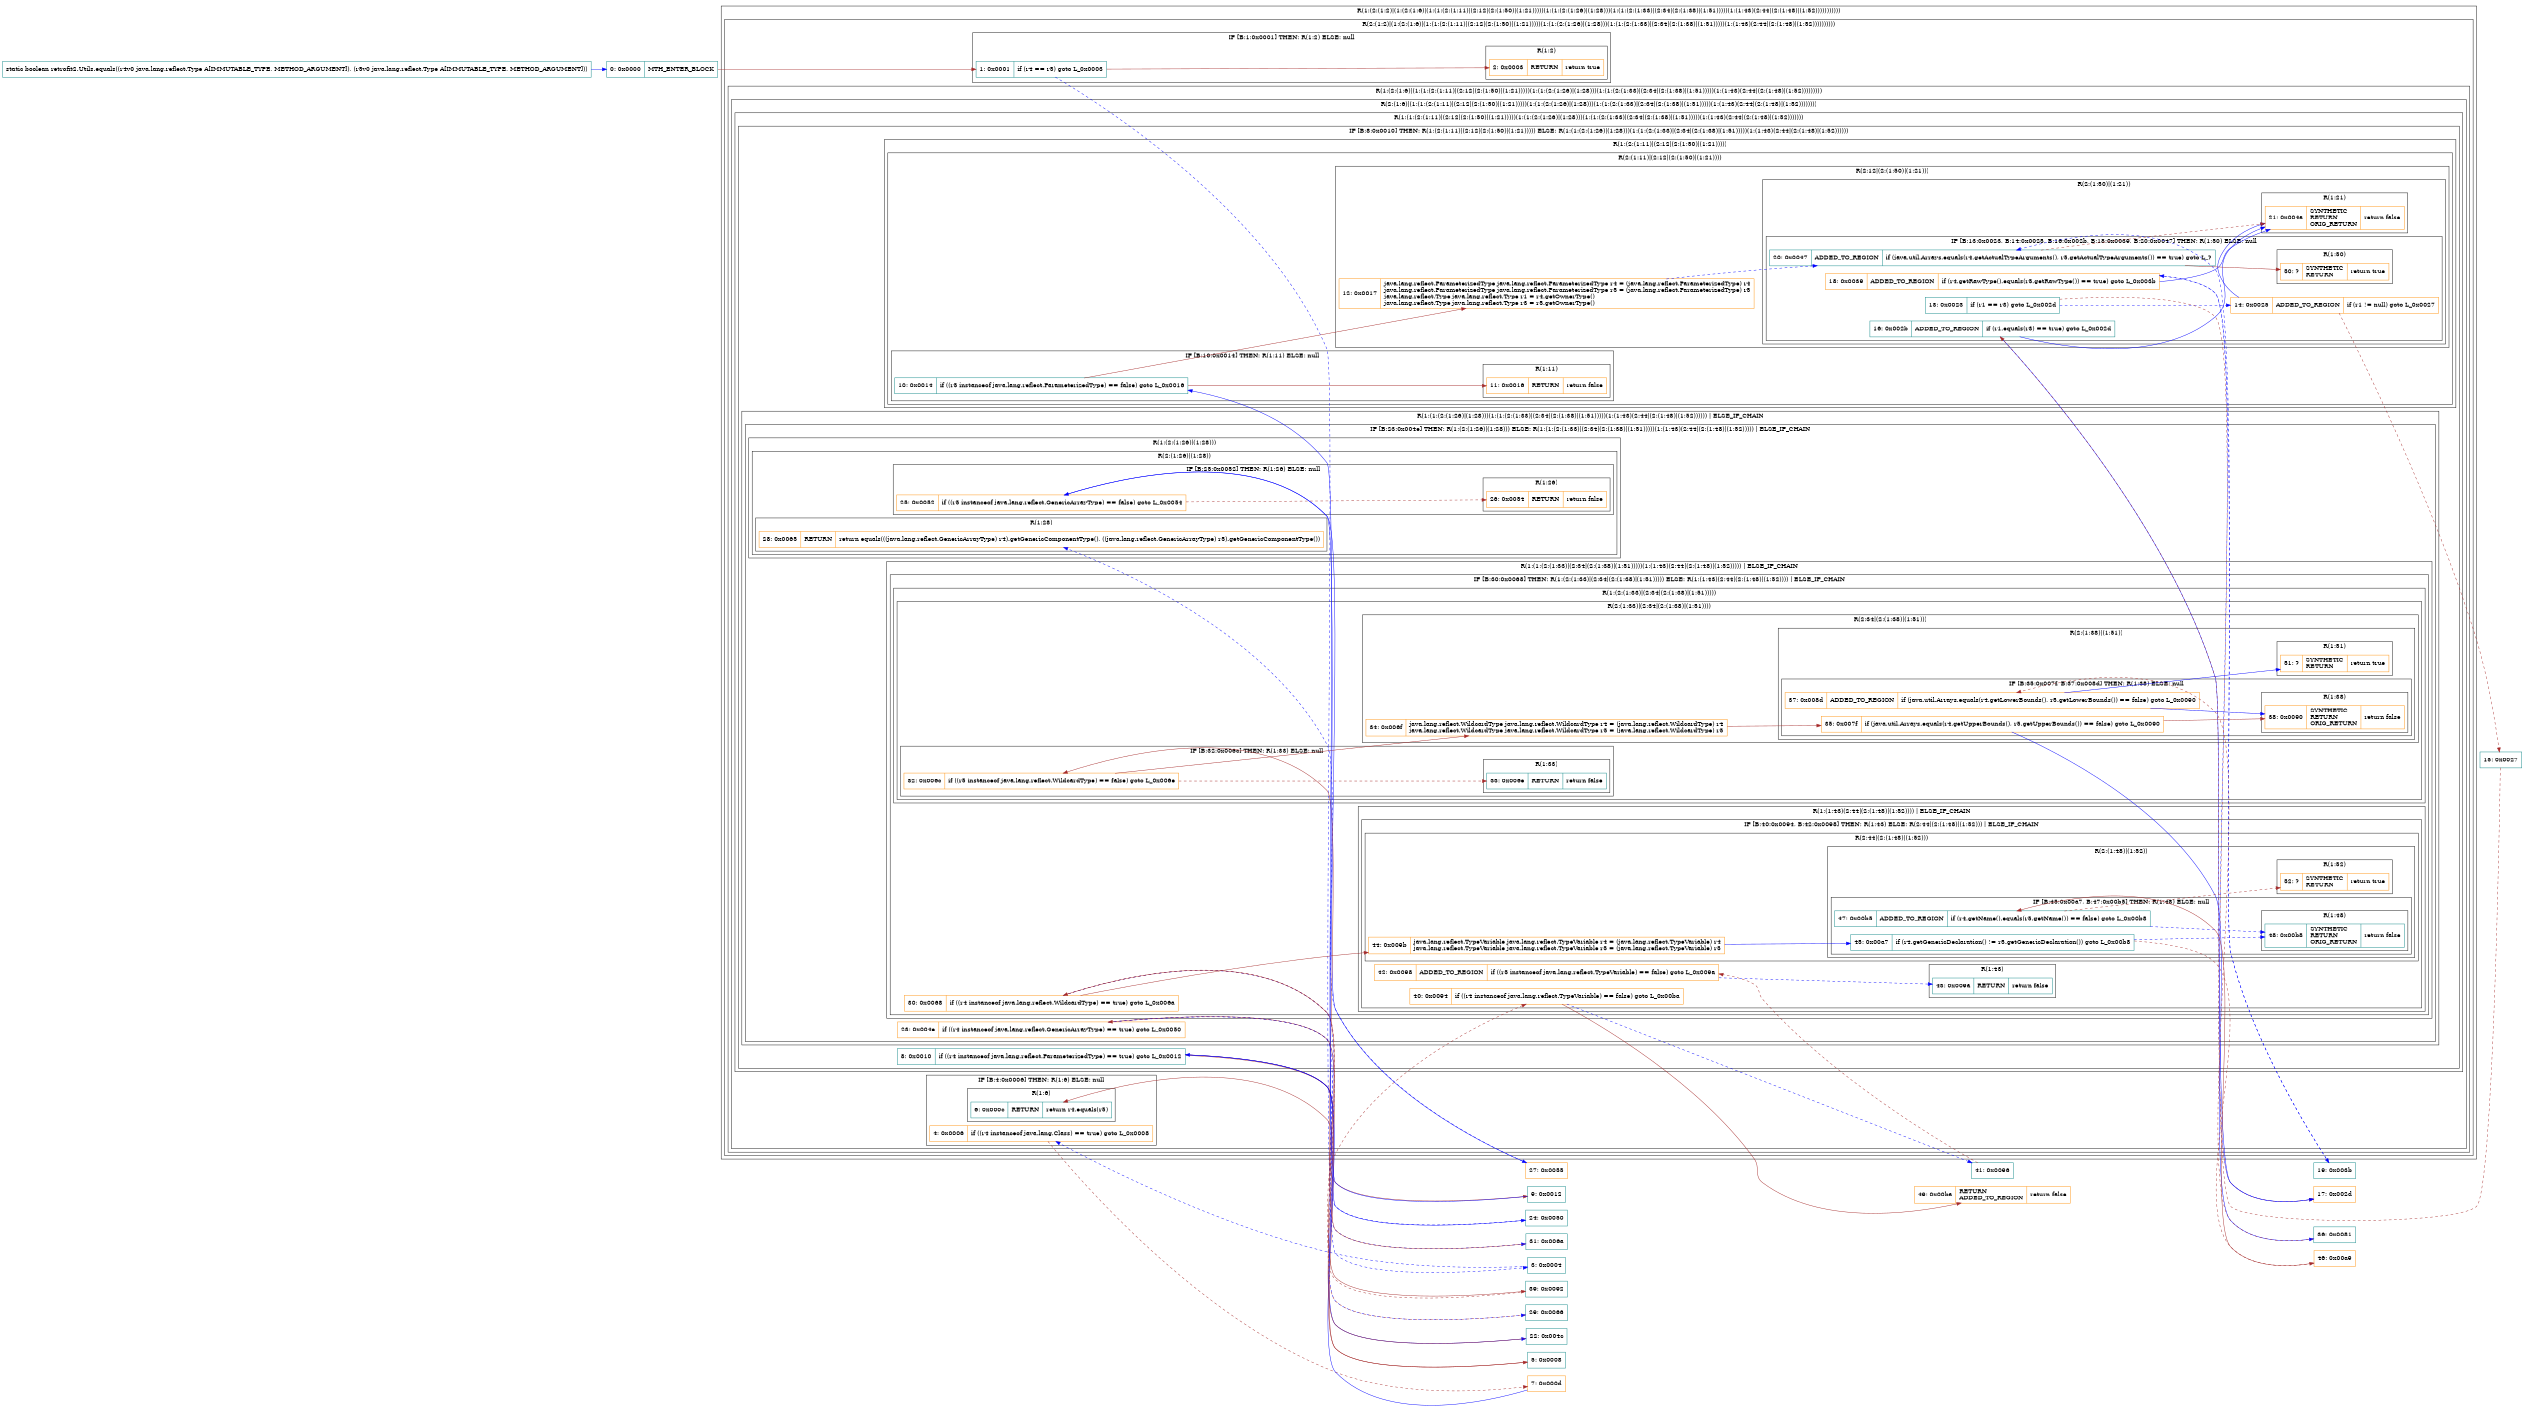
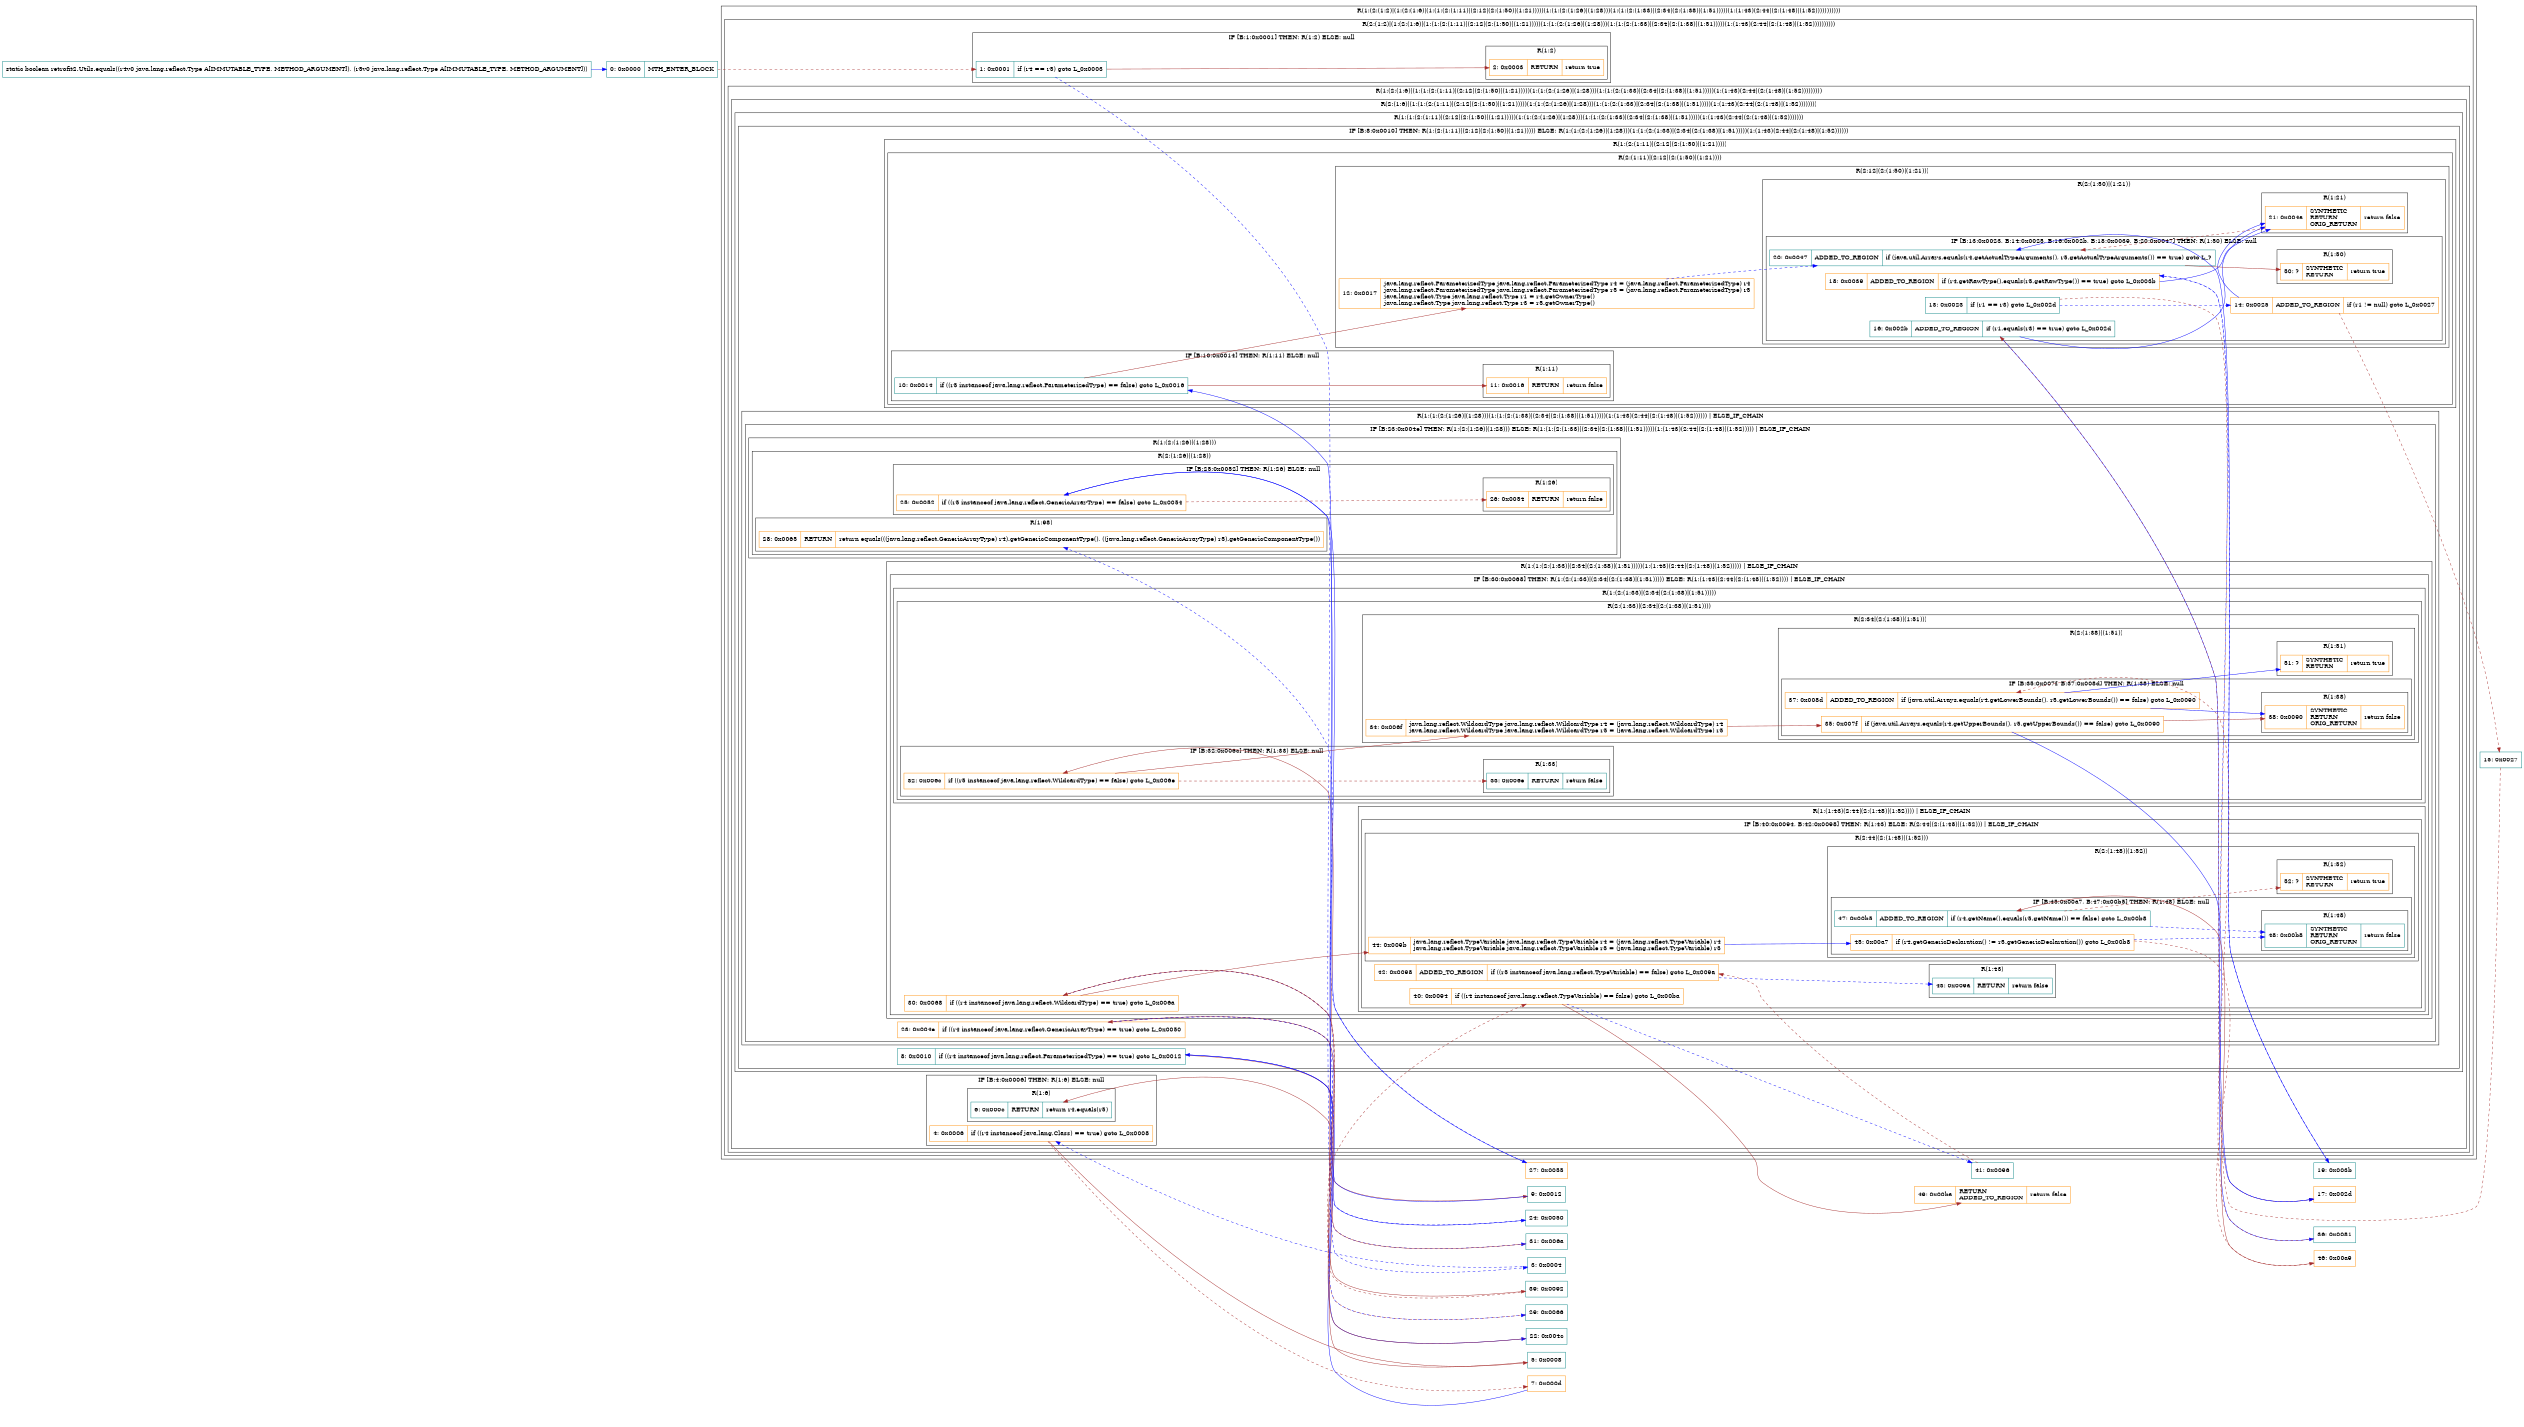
edge "0: 0x0000" -> "1: 0x0001": style solid -> dashed
edge "20: 0x0047" -> "21: 0x004a": reversed
cluster "R(1:28)": label "R(1:28)" -> "R(1:98)"
edge "19: 0x003b" -> "20: 0x0047": style dashed -> solid
node "45: 0x00a7": color teal -> darkorange
edge "8: 0x0010" -> "5: 0x0008": now "4: 0x0006" -> "5: 0x0008"
